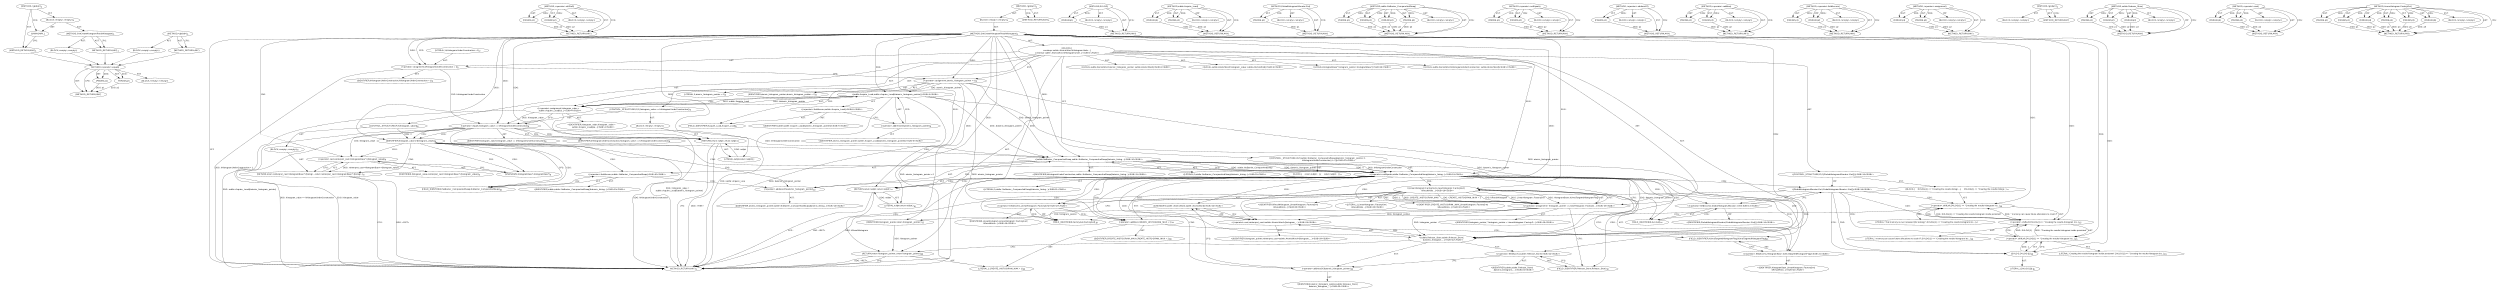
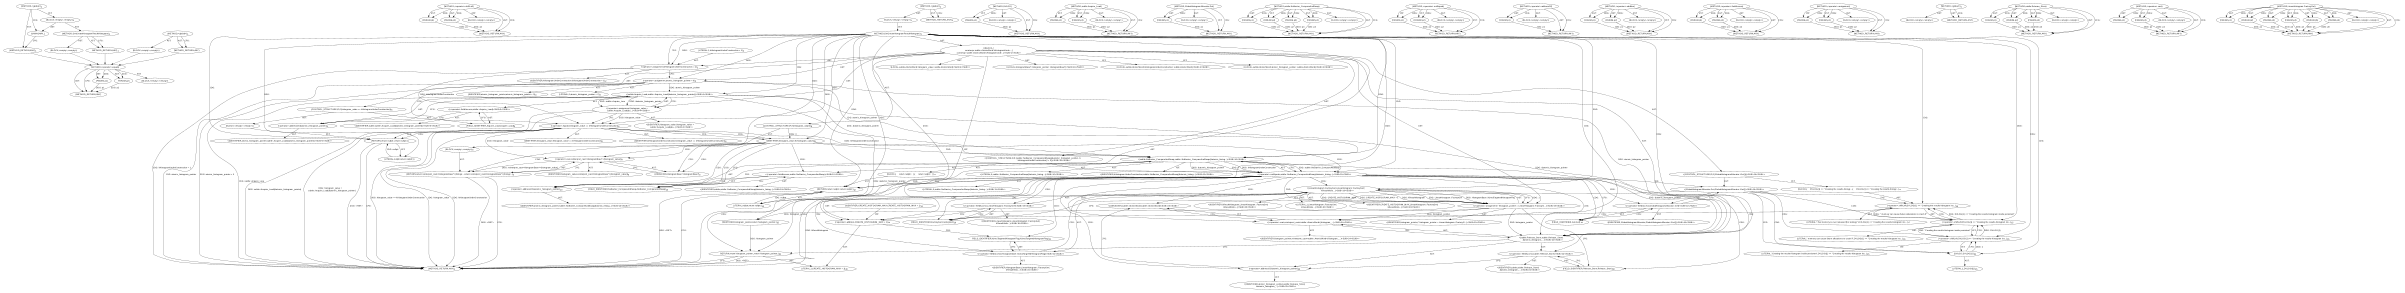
edge "(FIELD_IDENTIFIER,Acquire_Load,Acquire_Load)" -> "<(<operator>.fieldAccess,subtle::Acquire_Load)<SUB>5</SUB>>": added, label "CFG:"
edge "(<operator>.addition,CREATE_HISTOGRAM_MAX + 1)" -> "(IDENTIFIER,CREATE_HISTOGRAM_MAX,CREATE_HISTOGRAM_MAX + 1)": reversed
